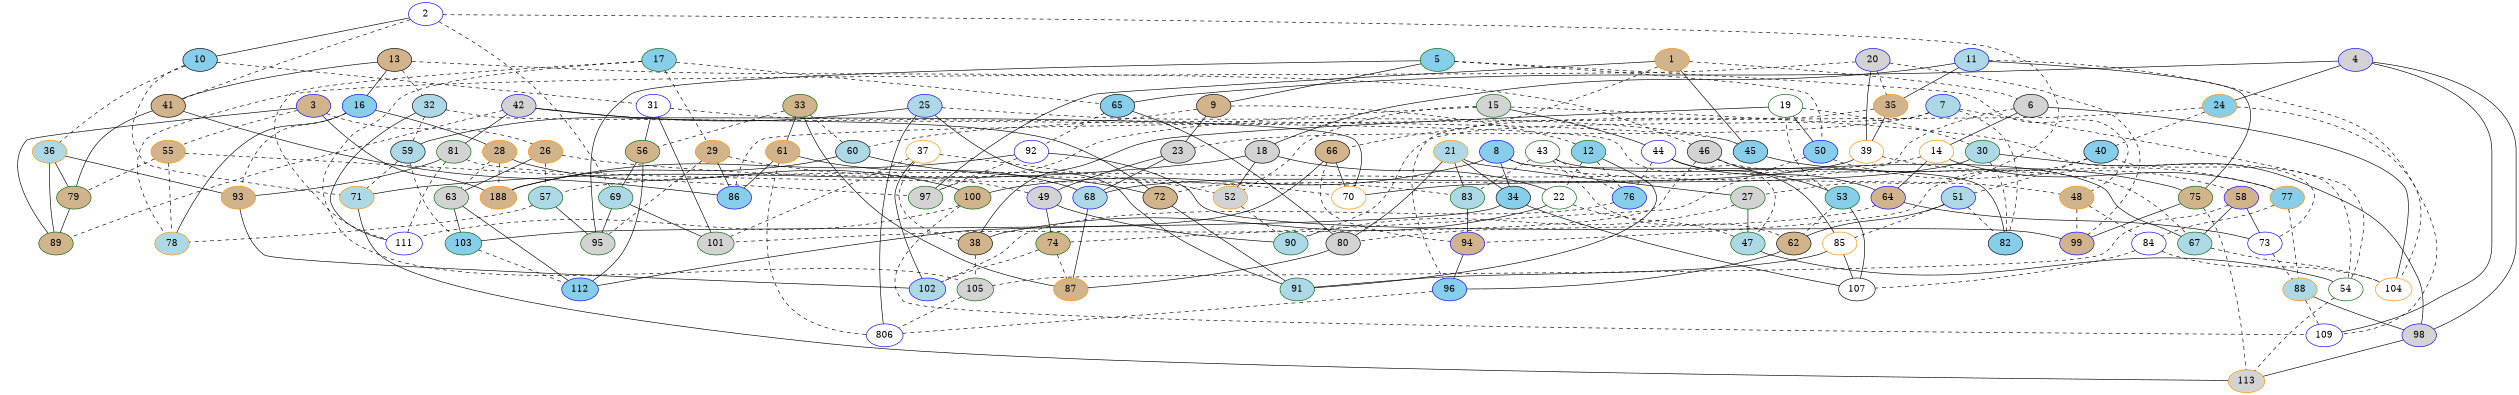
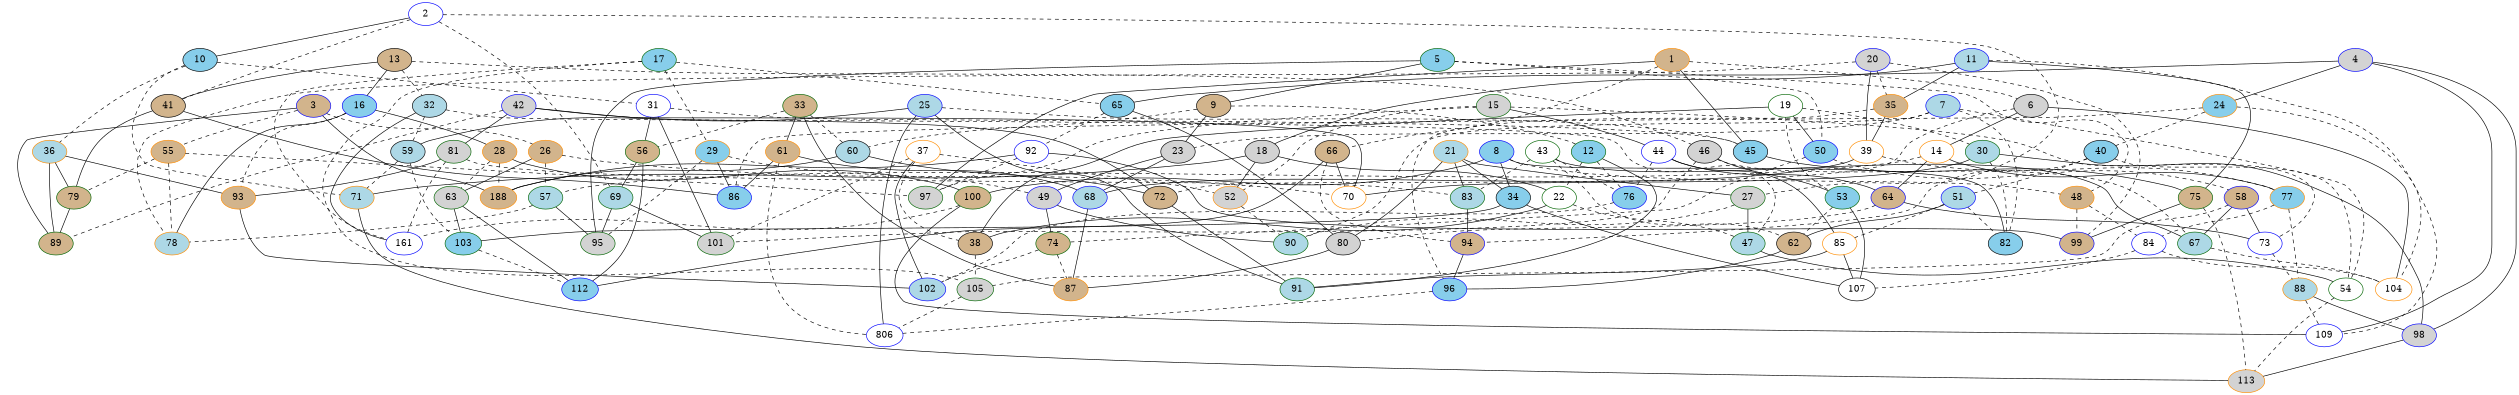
node "29": fillcolor tan -> skyblue
node "111": label "111" -> "161"
edge "100" -- "109": style dashed -> solid
